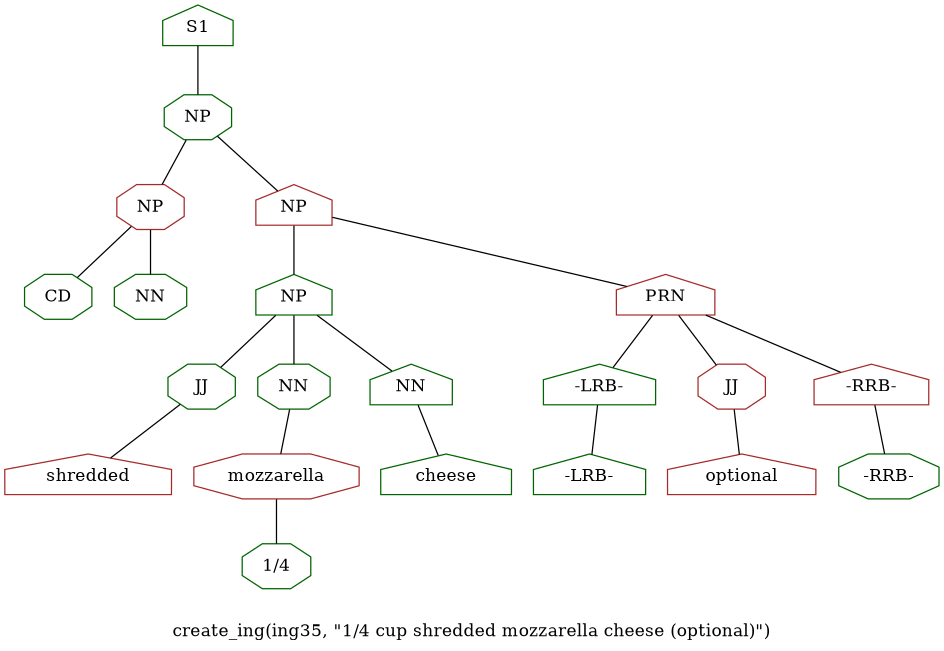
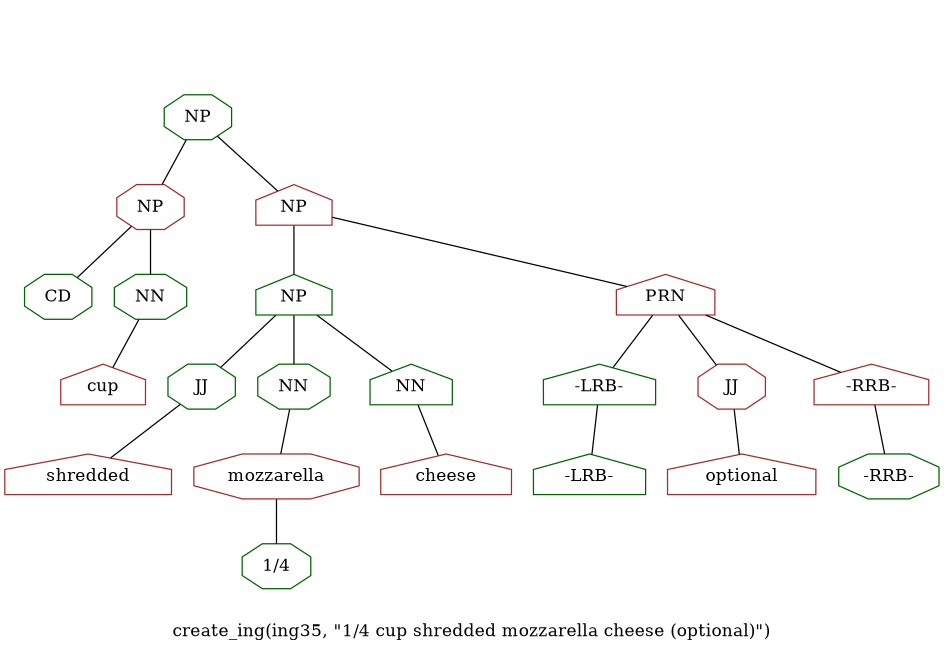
node "S1": removed
node "cup": added
node "cheese": color darkgreen -> brown
